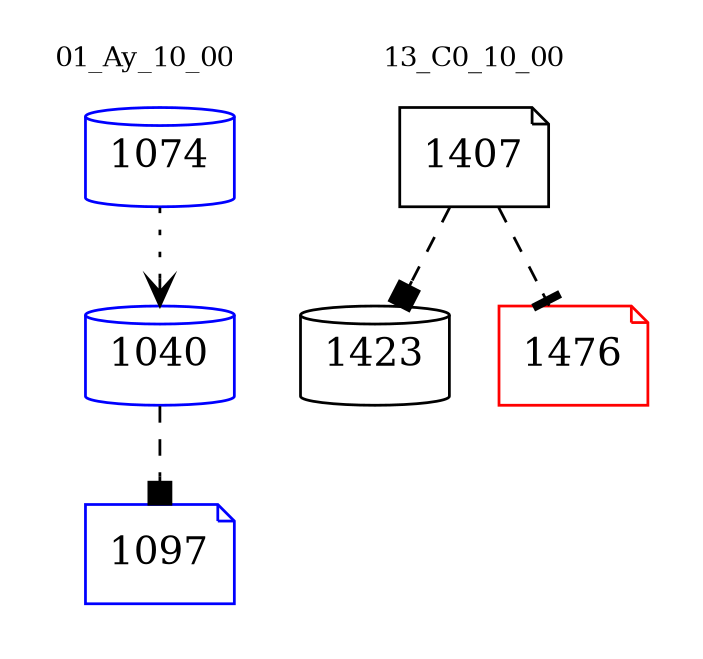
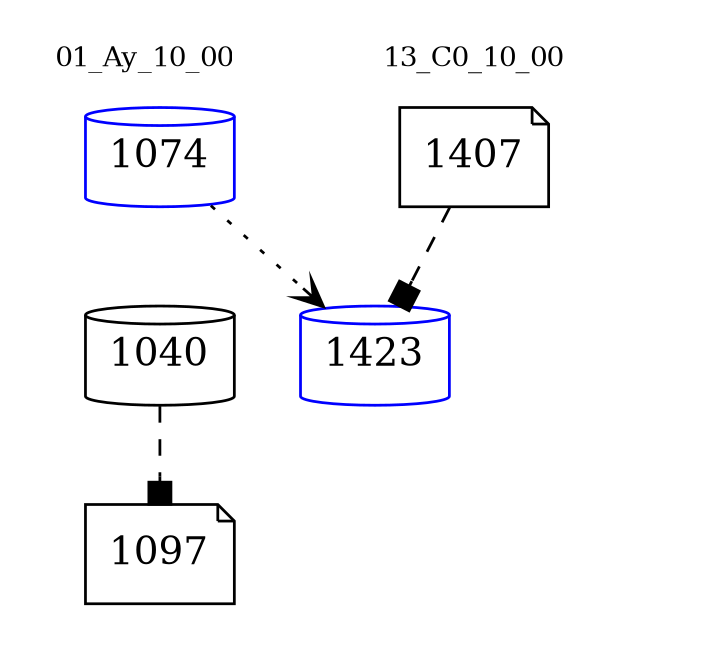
edge "1074" -> "1040": now "1074" -> "1423"
node "1040": color blue -> black
node "1423": color black -> blue
node "1476": removed
node "1097": color blue -> black
